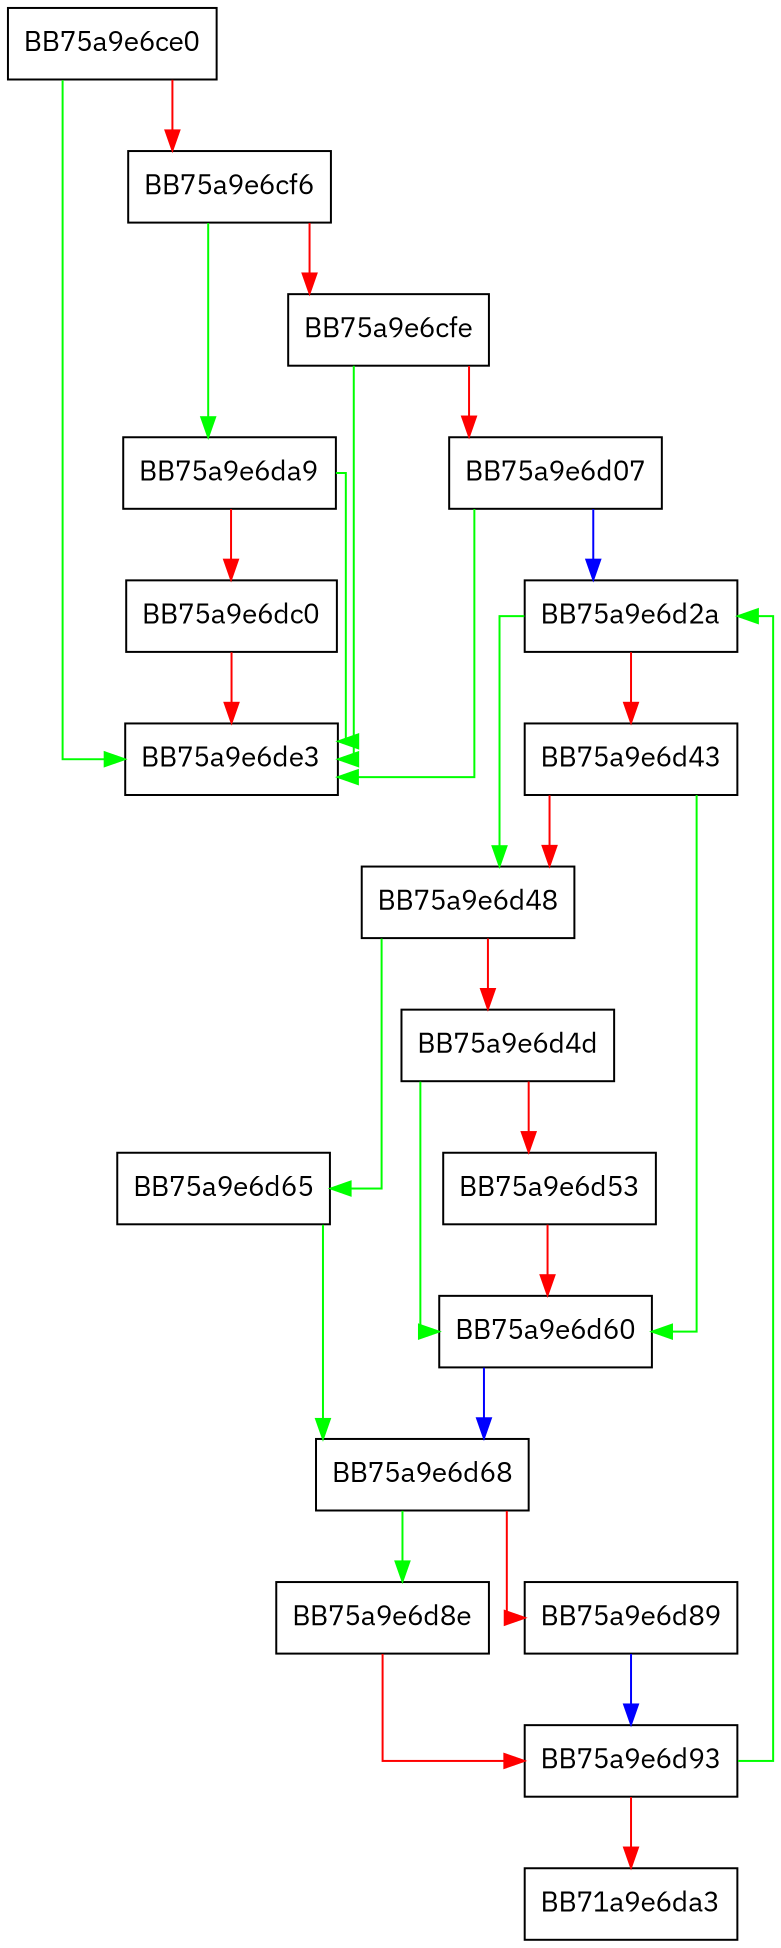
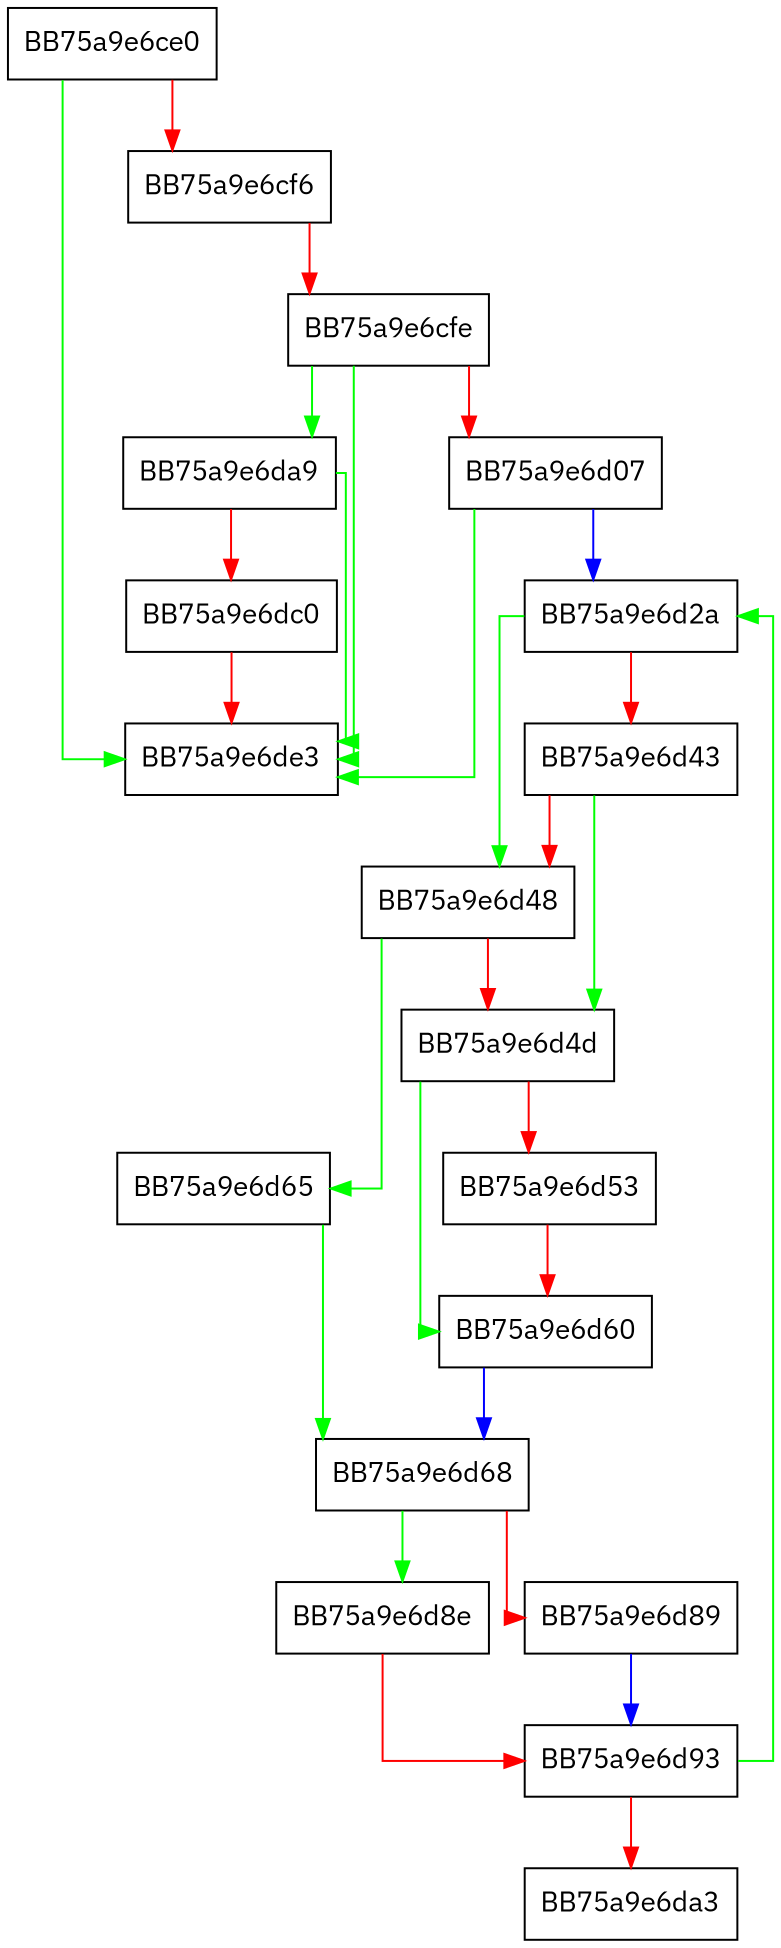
edge "BB75a9e6cf6" -> "BB75a9e6da9": now "BB75a9e6cfe" -> "BB75a9e6da9"
edge "BB75a9e6d43" -> "BB75a9e6d60": now "BB75a9e6d43" -> "BB75a9e6d4d"
node "BB71a9e6da3": label "BB71a9e6da3" -> "BB75a9e6da3"
